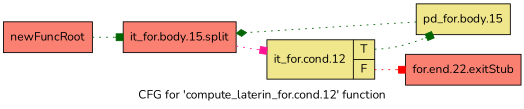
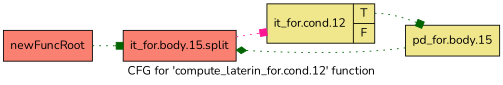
node "for.end.22.exitStub": removed
